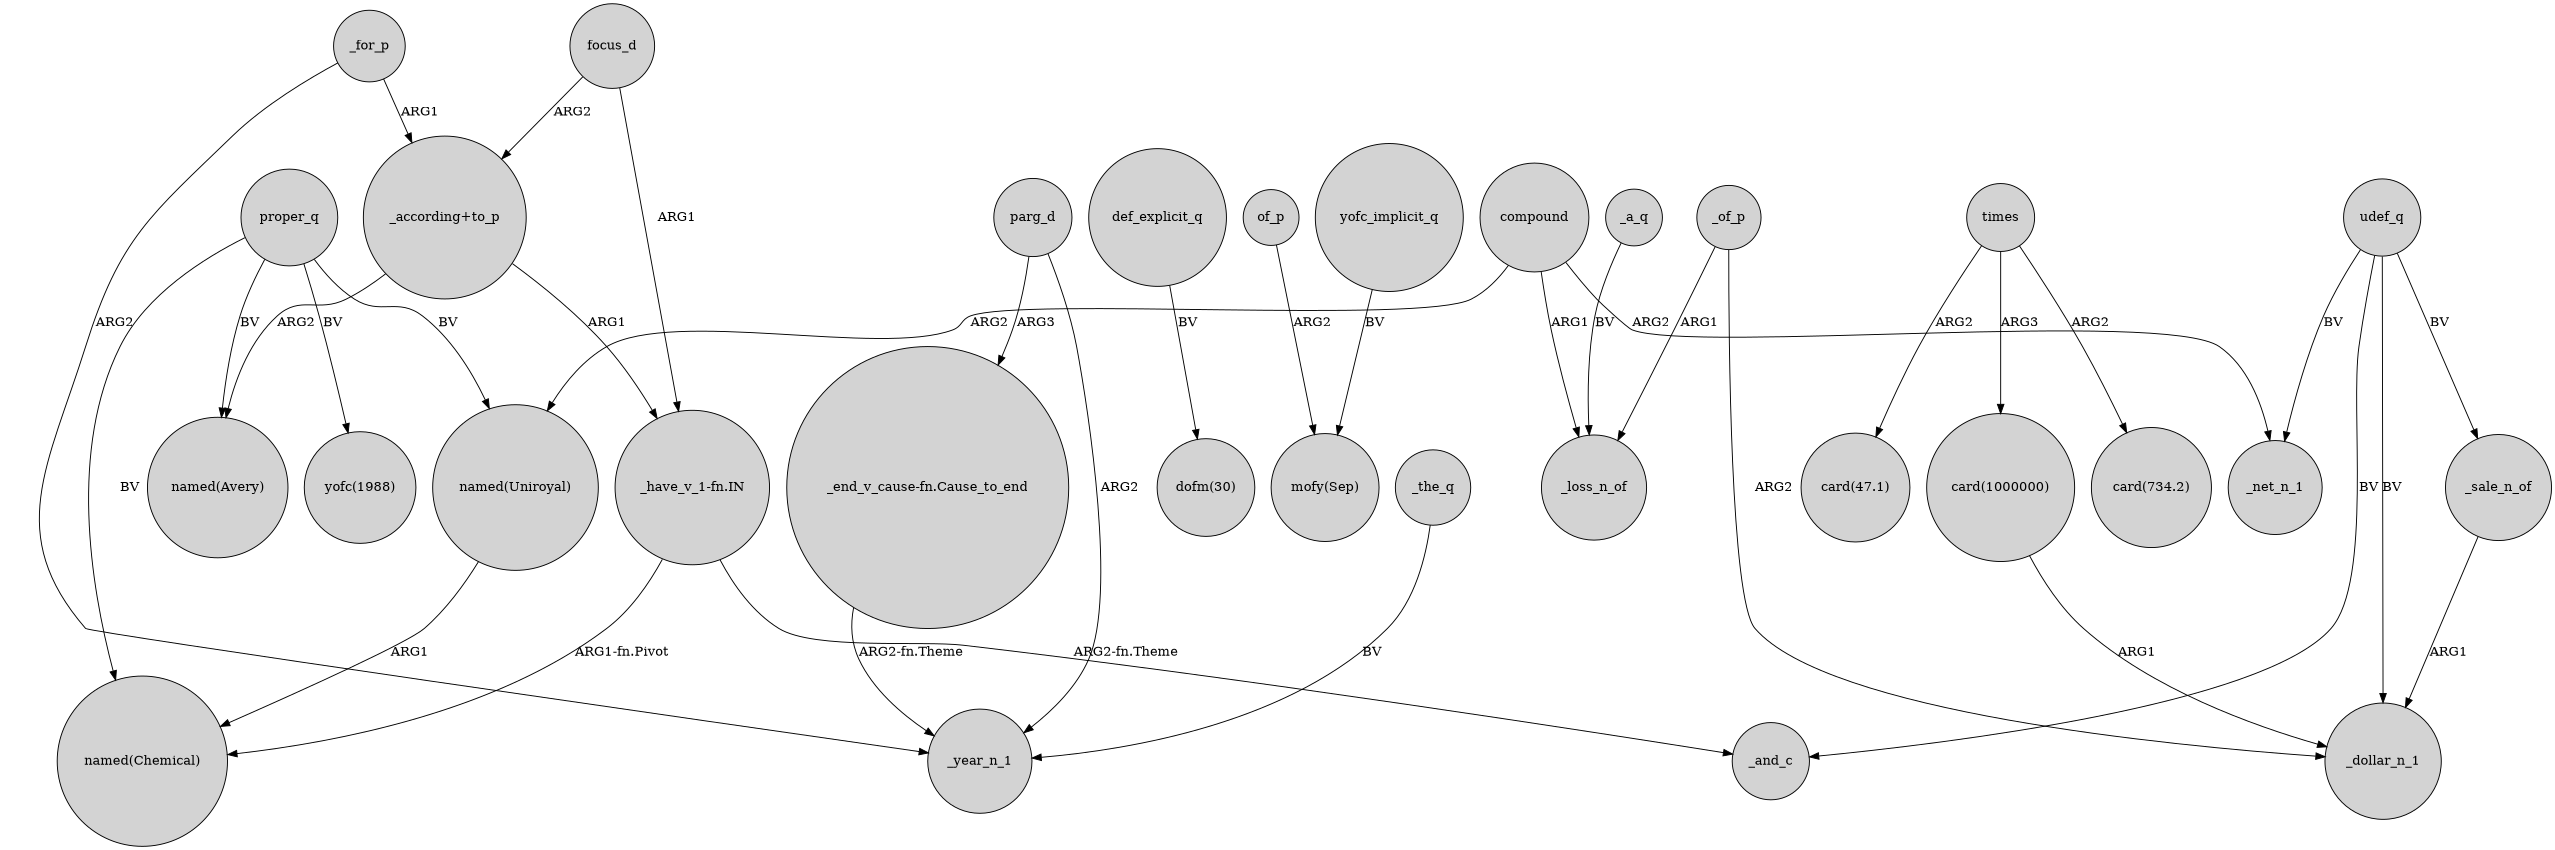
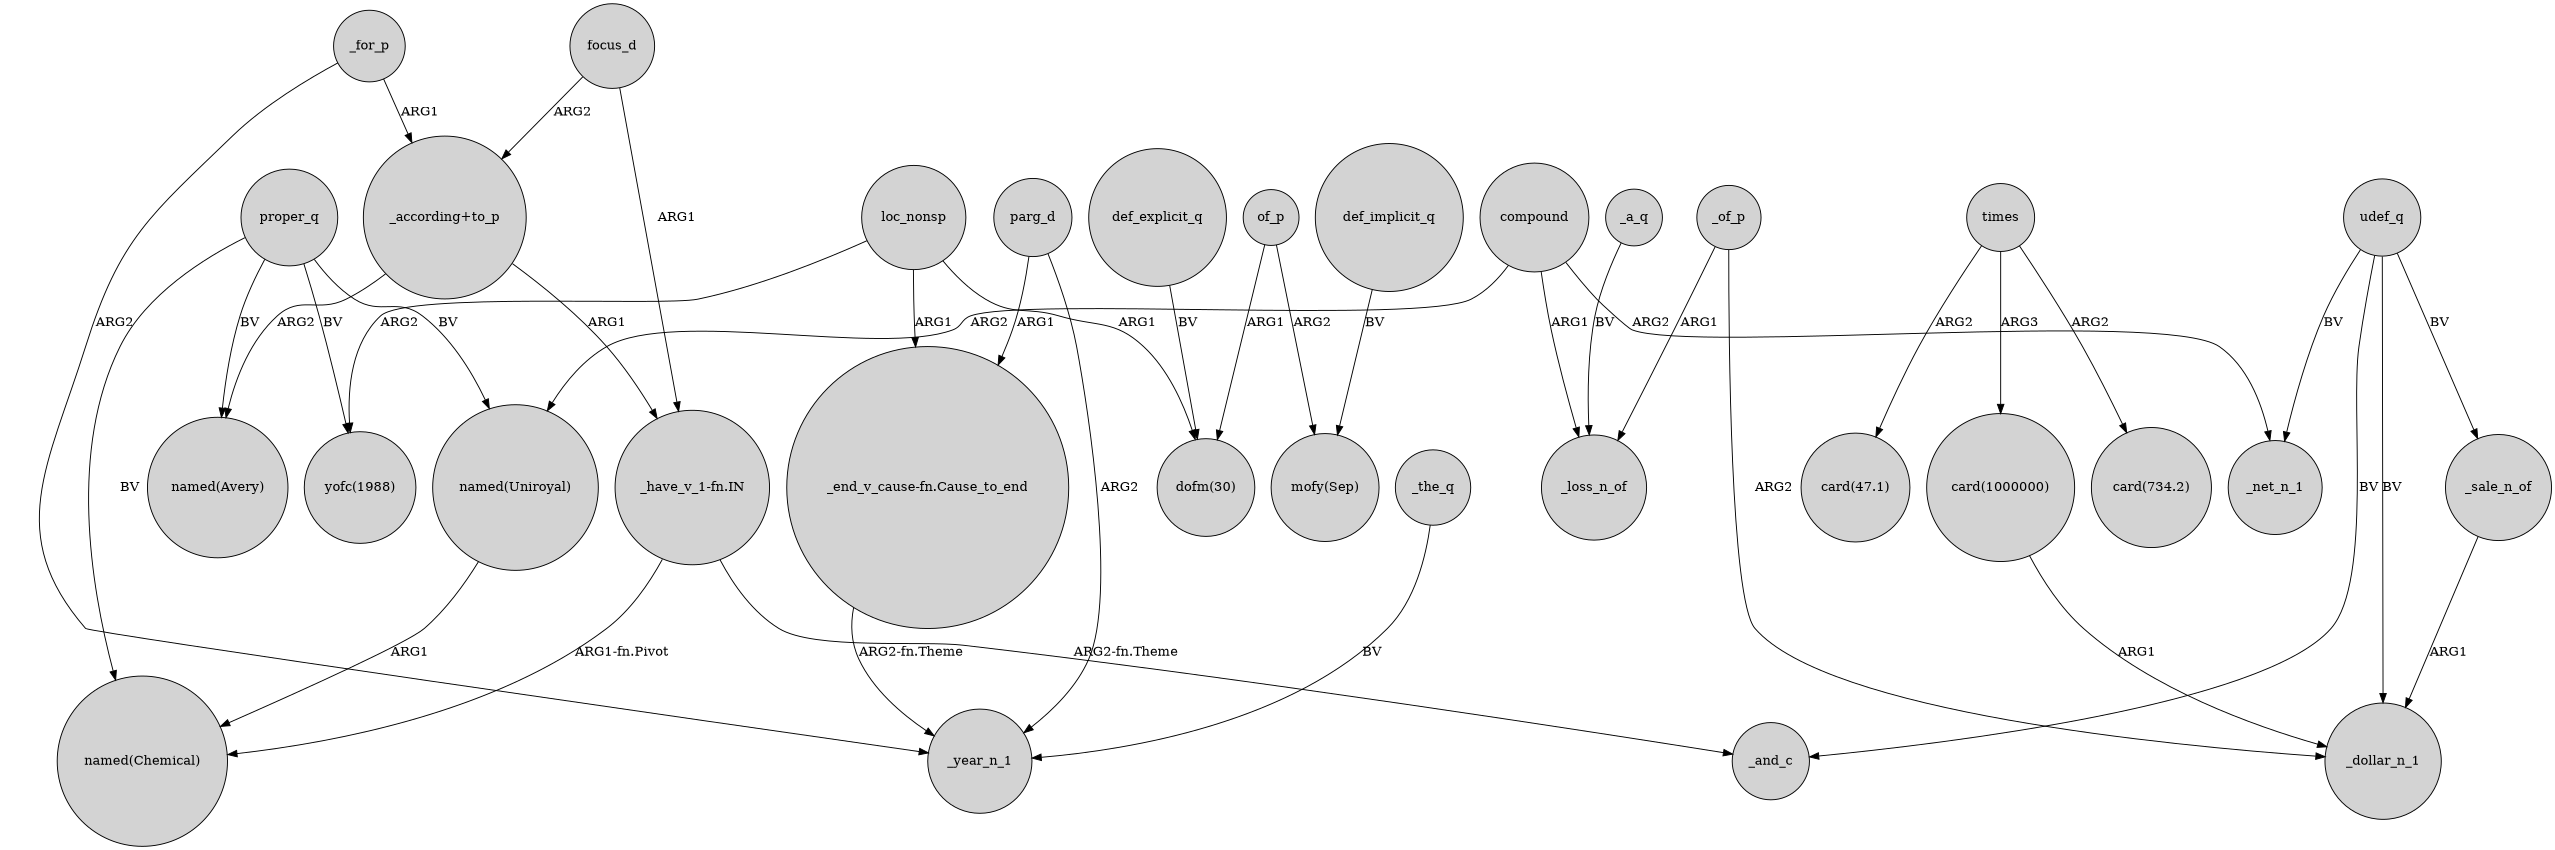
node "loc_nonsp": added
node "yofc_implicit_q": label "yofc_implicit_q" -> "def_implicit_q"
edge "parg_d" -> "_end_v_cause-fn.Cause_to_end": label "ARG3" -> "ARG1"
edge "of_p" -> "dofm(30)": added, label "ARG1"
